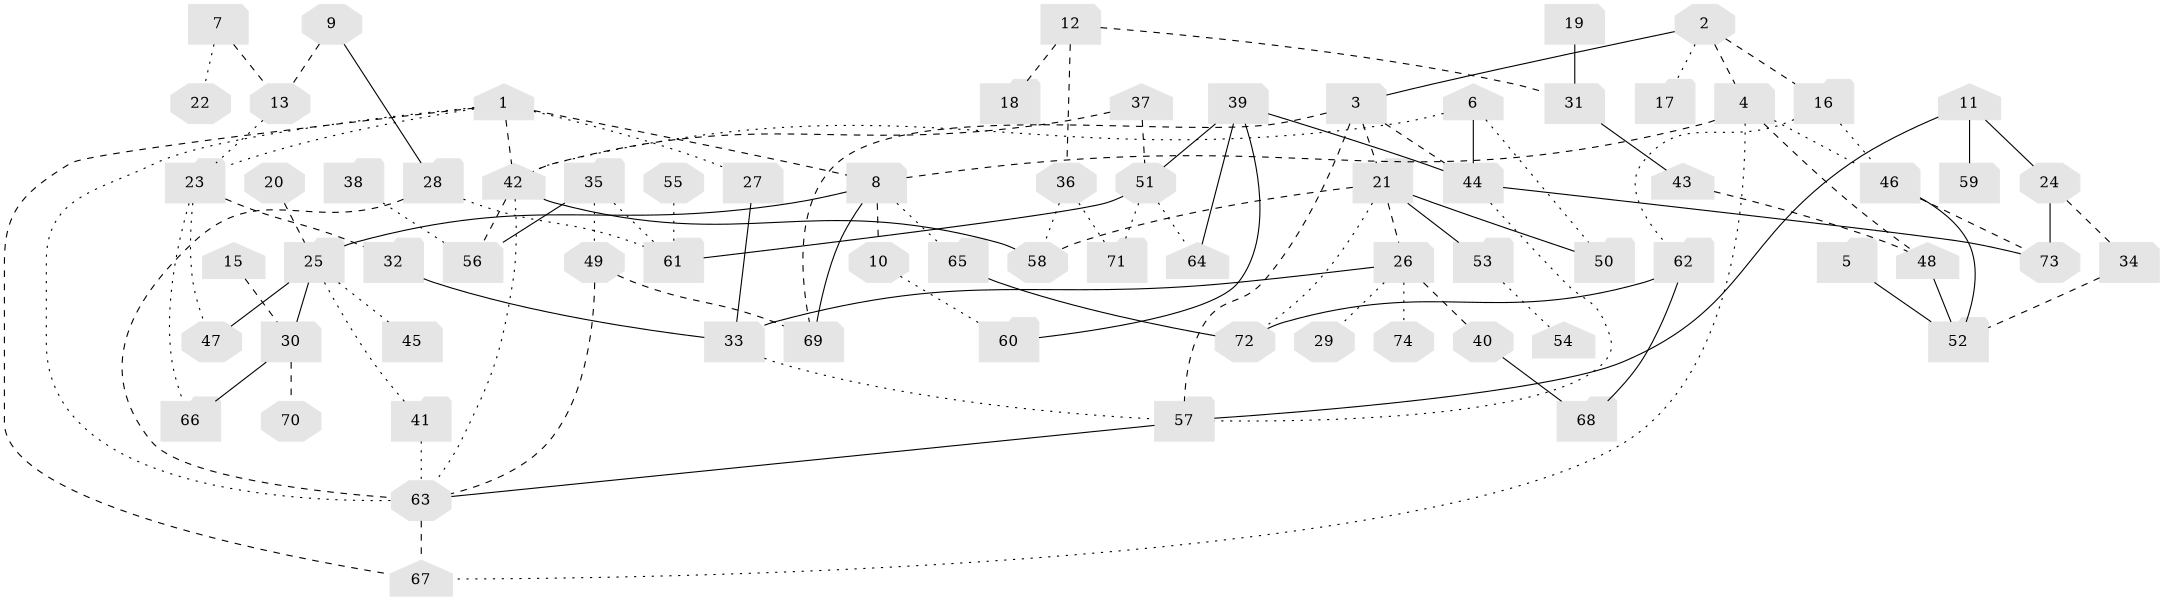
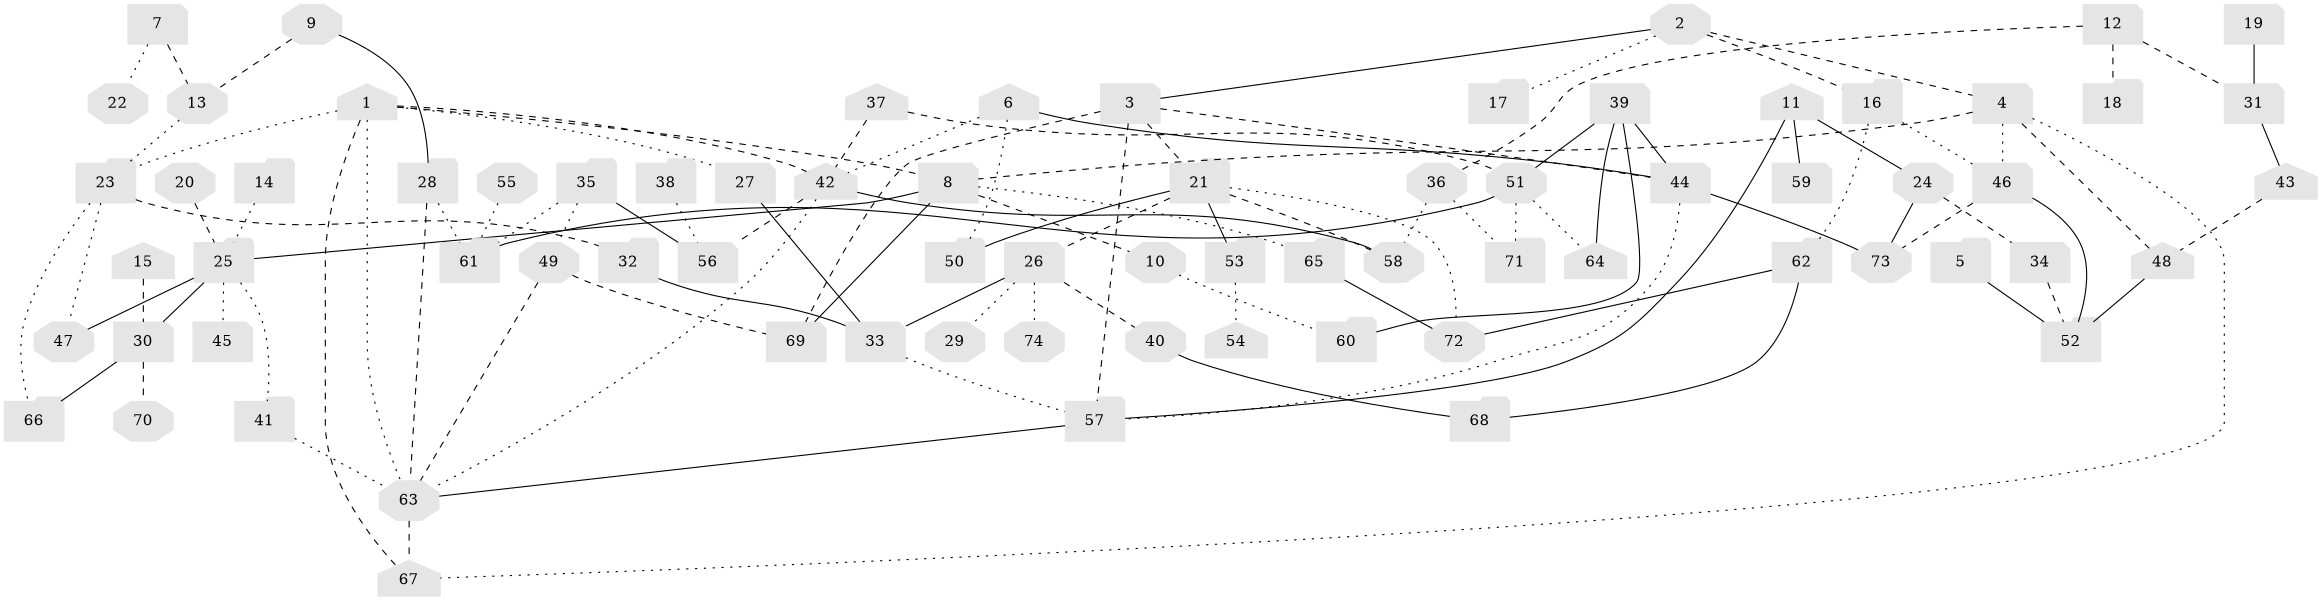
node "14": added
